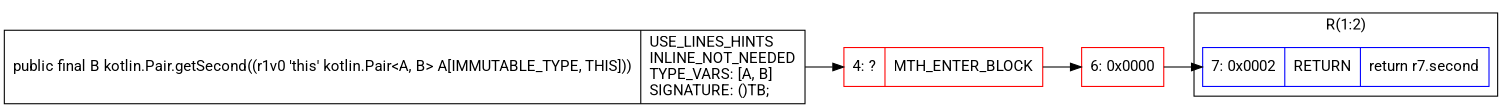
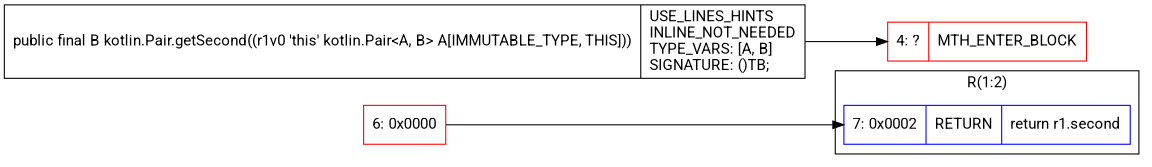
node "7: 0x0002": text "return r7.second" -> "return r1.second"
edge "4: ?" -> "6: 0x0000": removed
